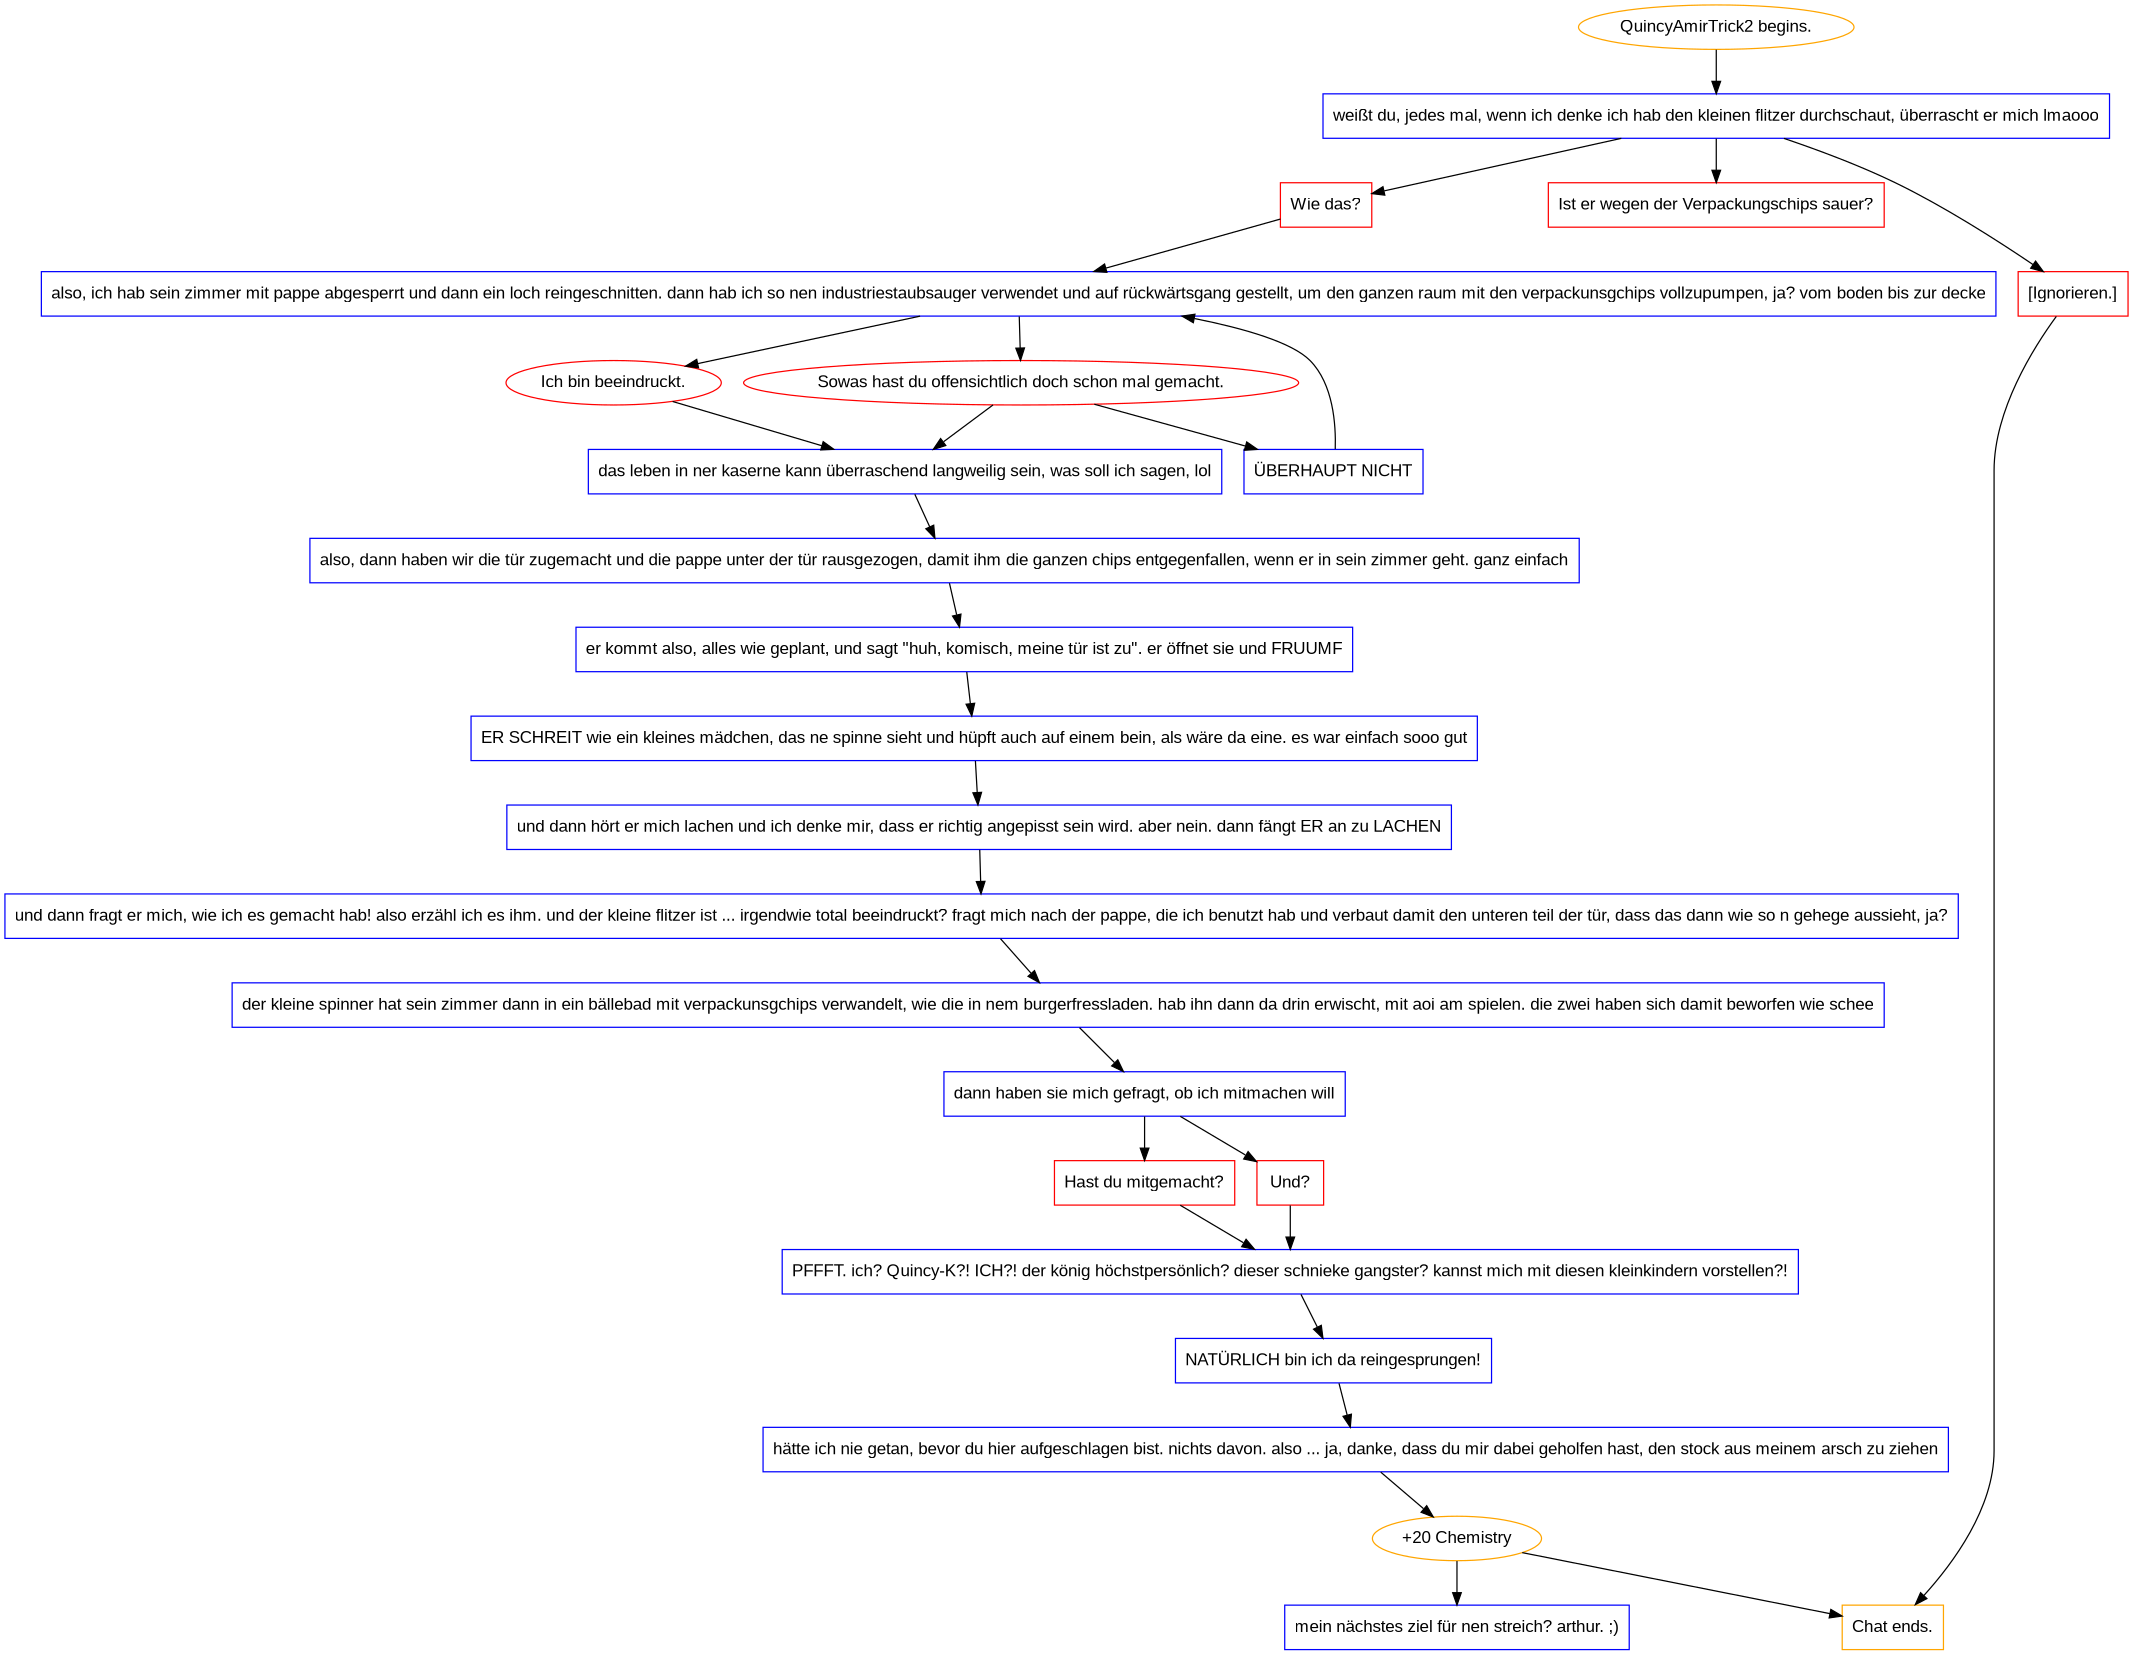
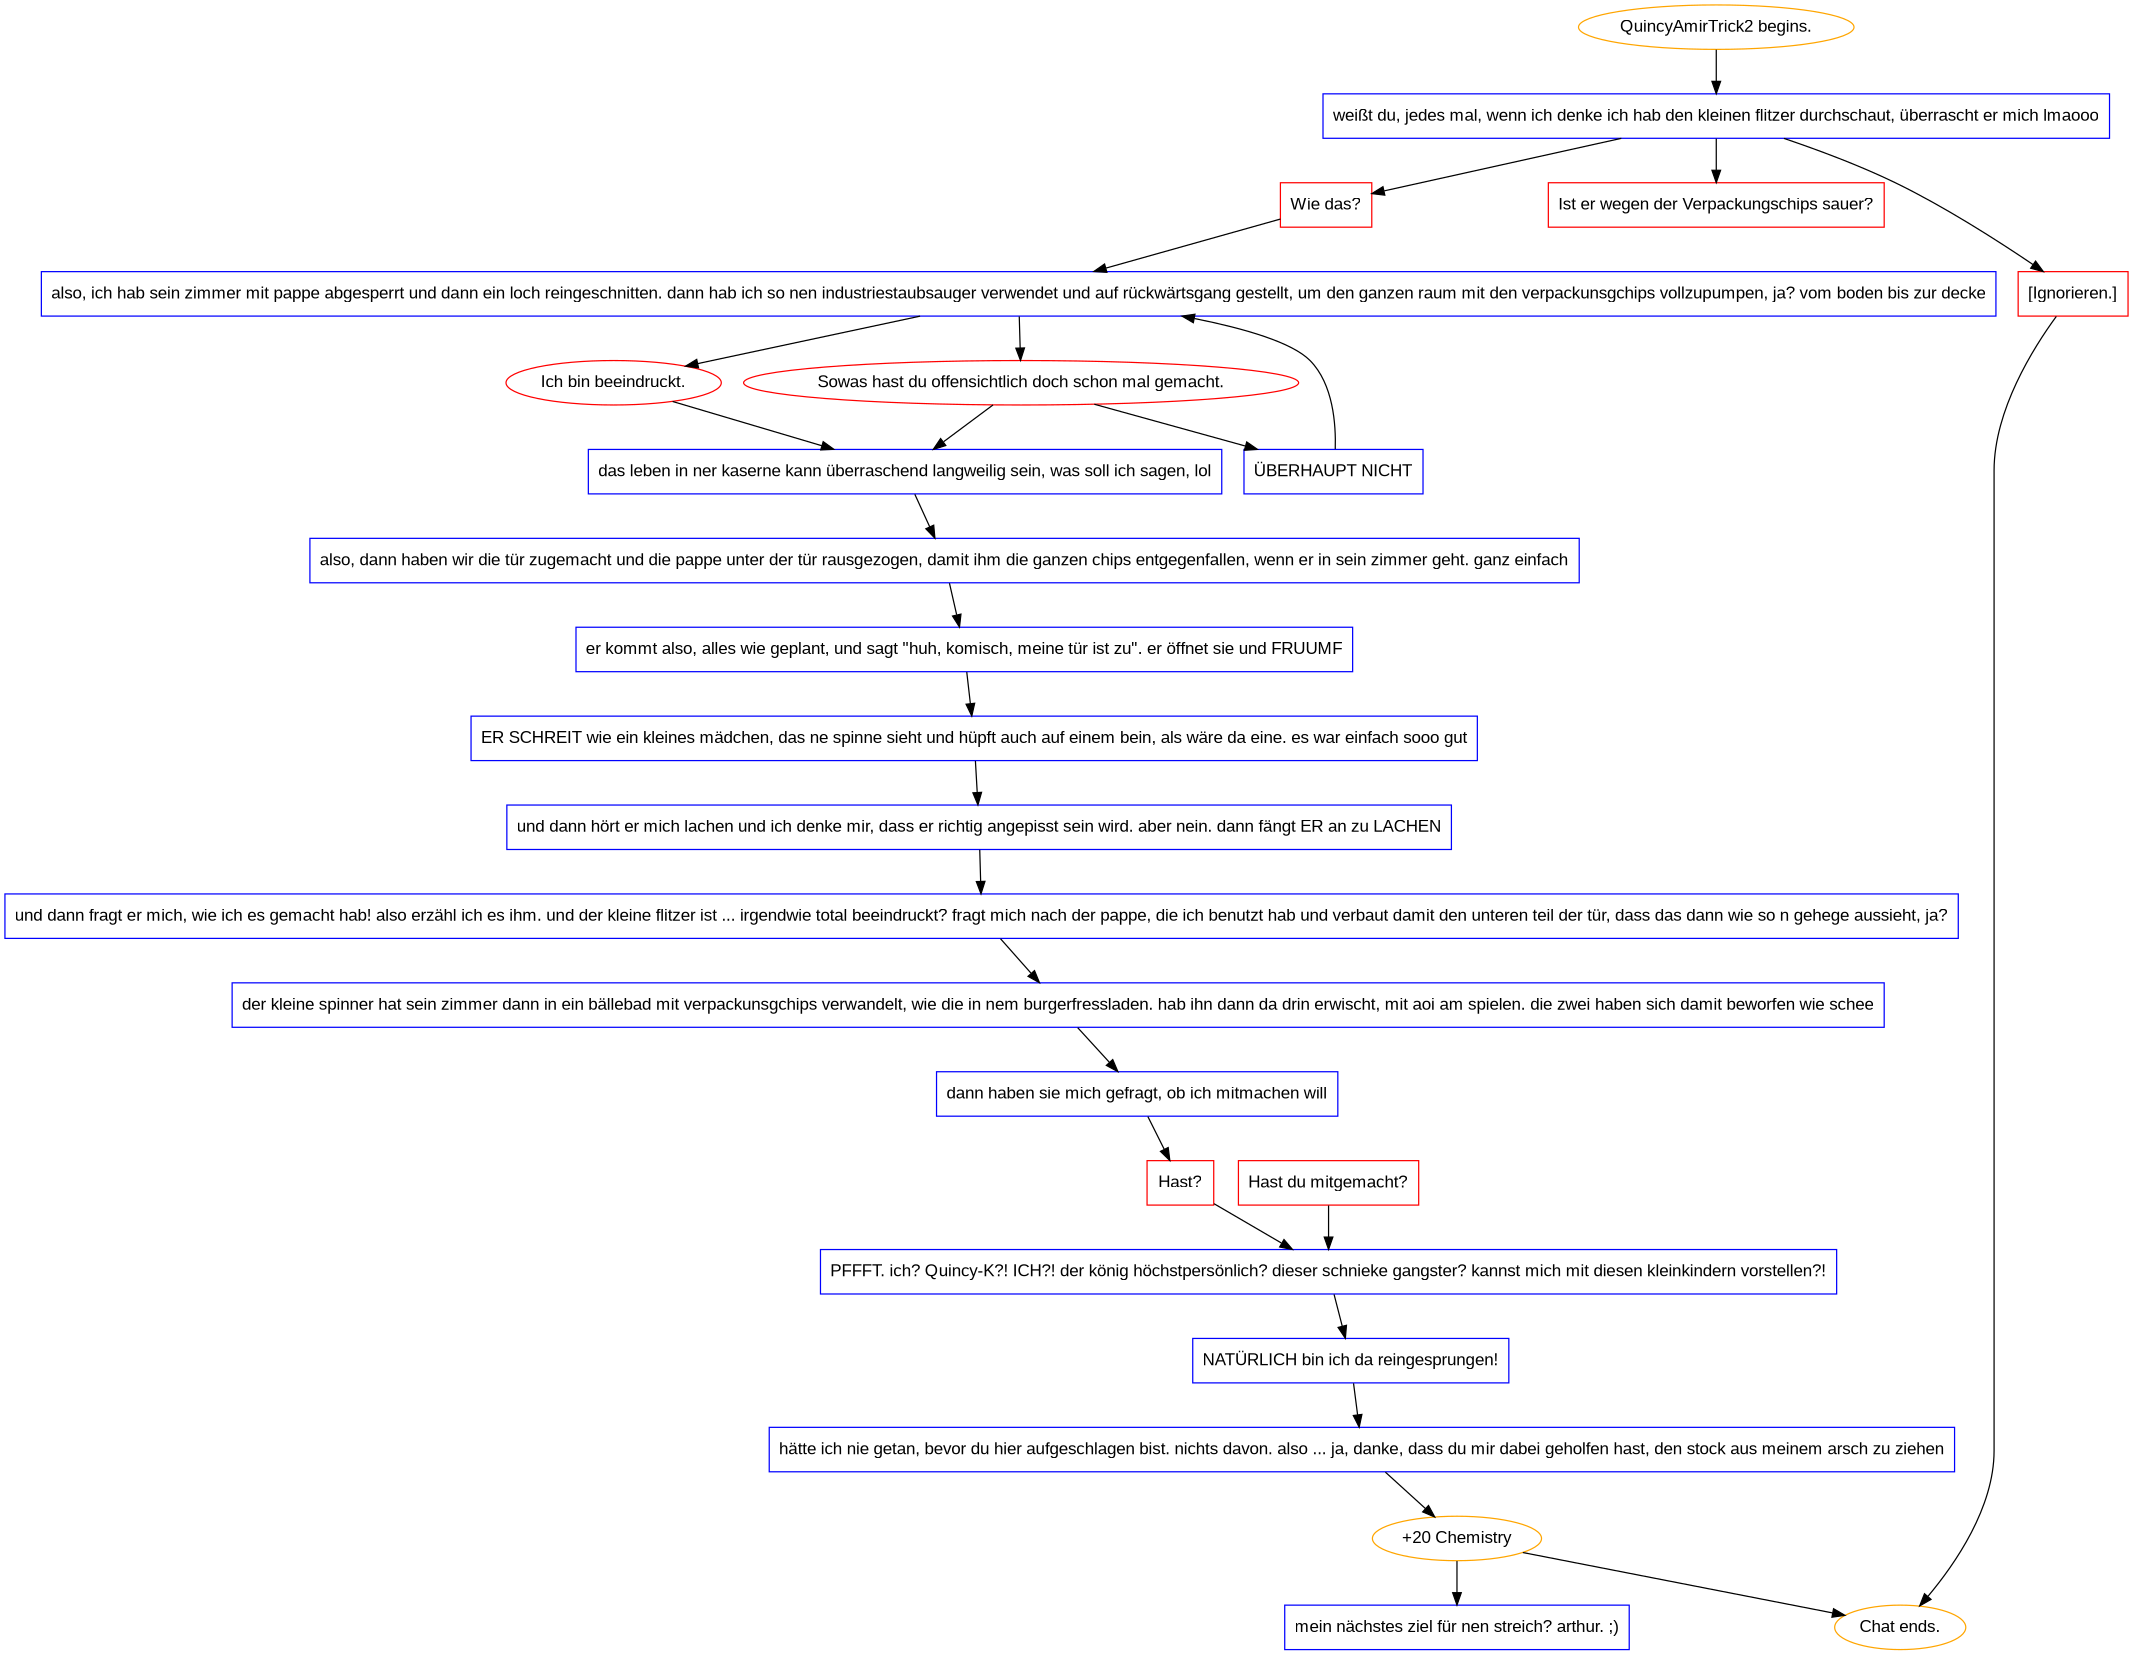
edge "dann haben sie mich gefragt, ob ich mitmachen will" -> "Hast du mitgemacht?": removed
node "Und?": label "Und?" -> "Hast?"
node "Chat ends.": shape box -> ellipse
